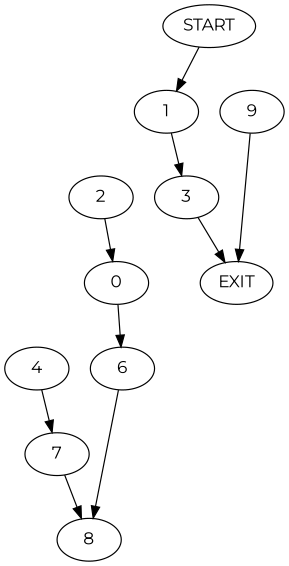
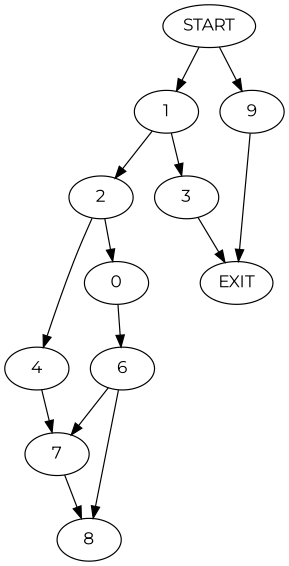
edge "START" -> "9": added
edge "1" -> "2": added
edge "2" -> "4": added
edge "6" -> "7": added
